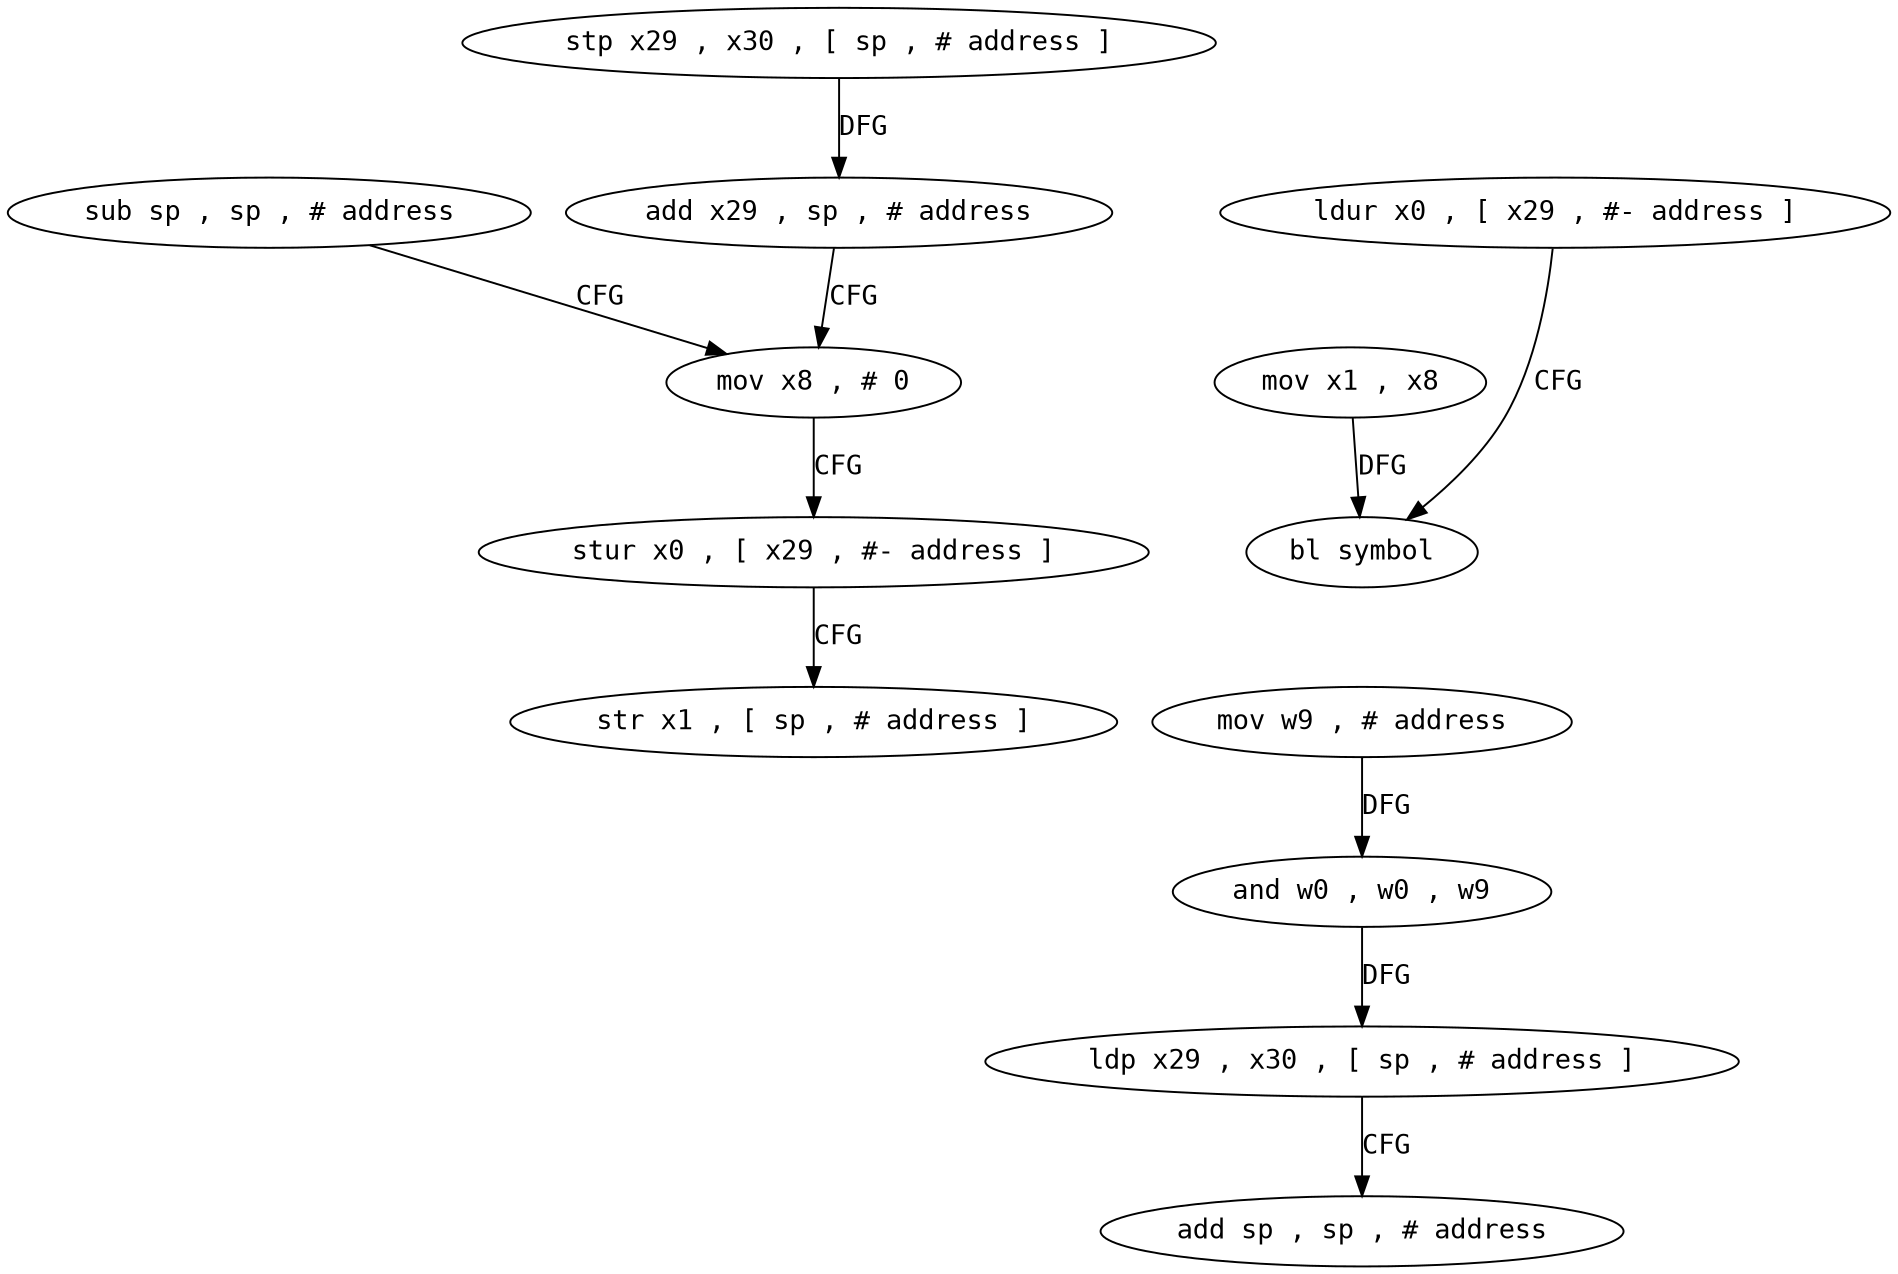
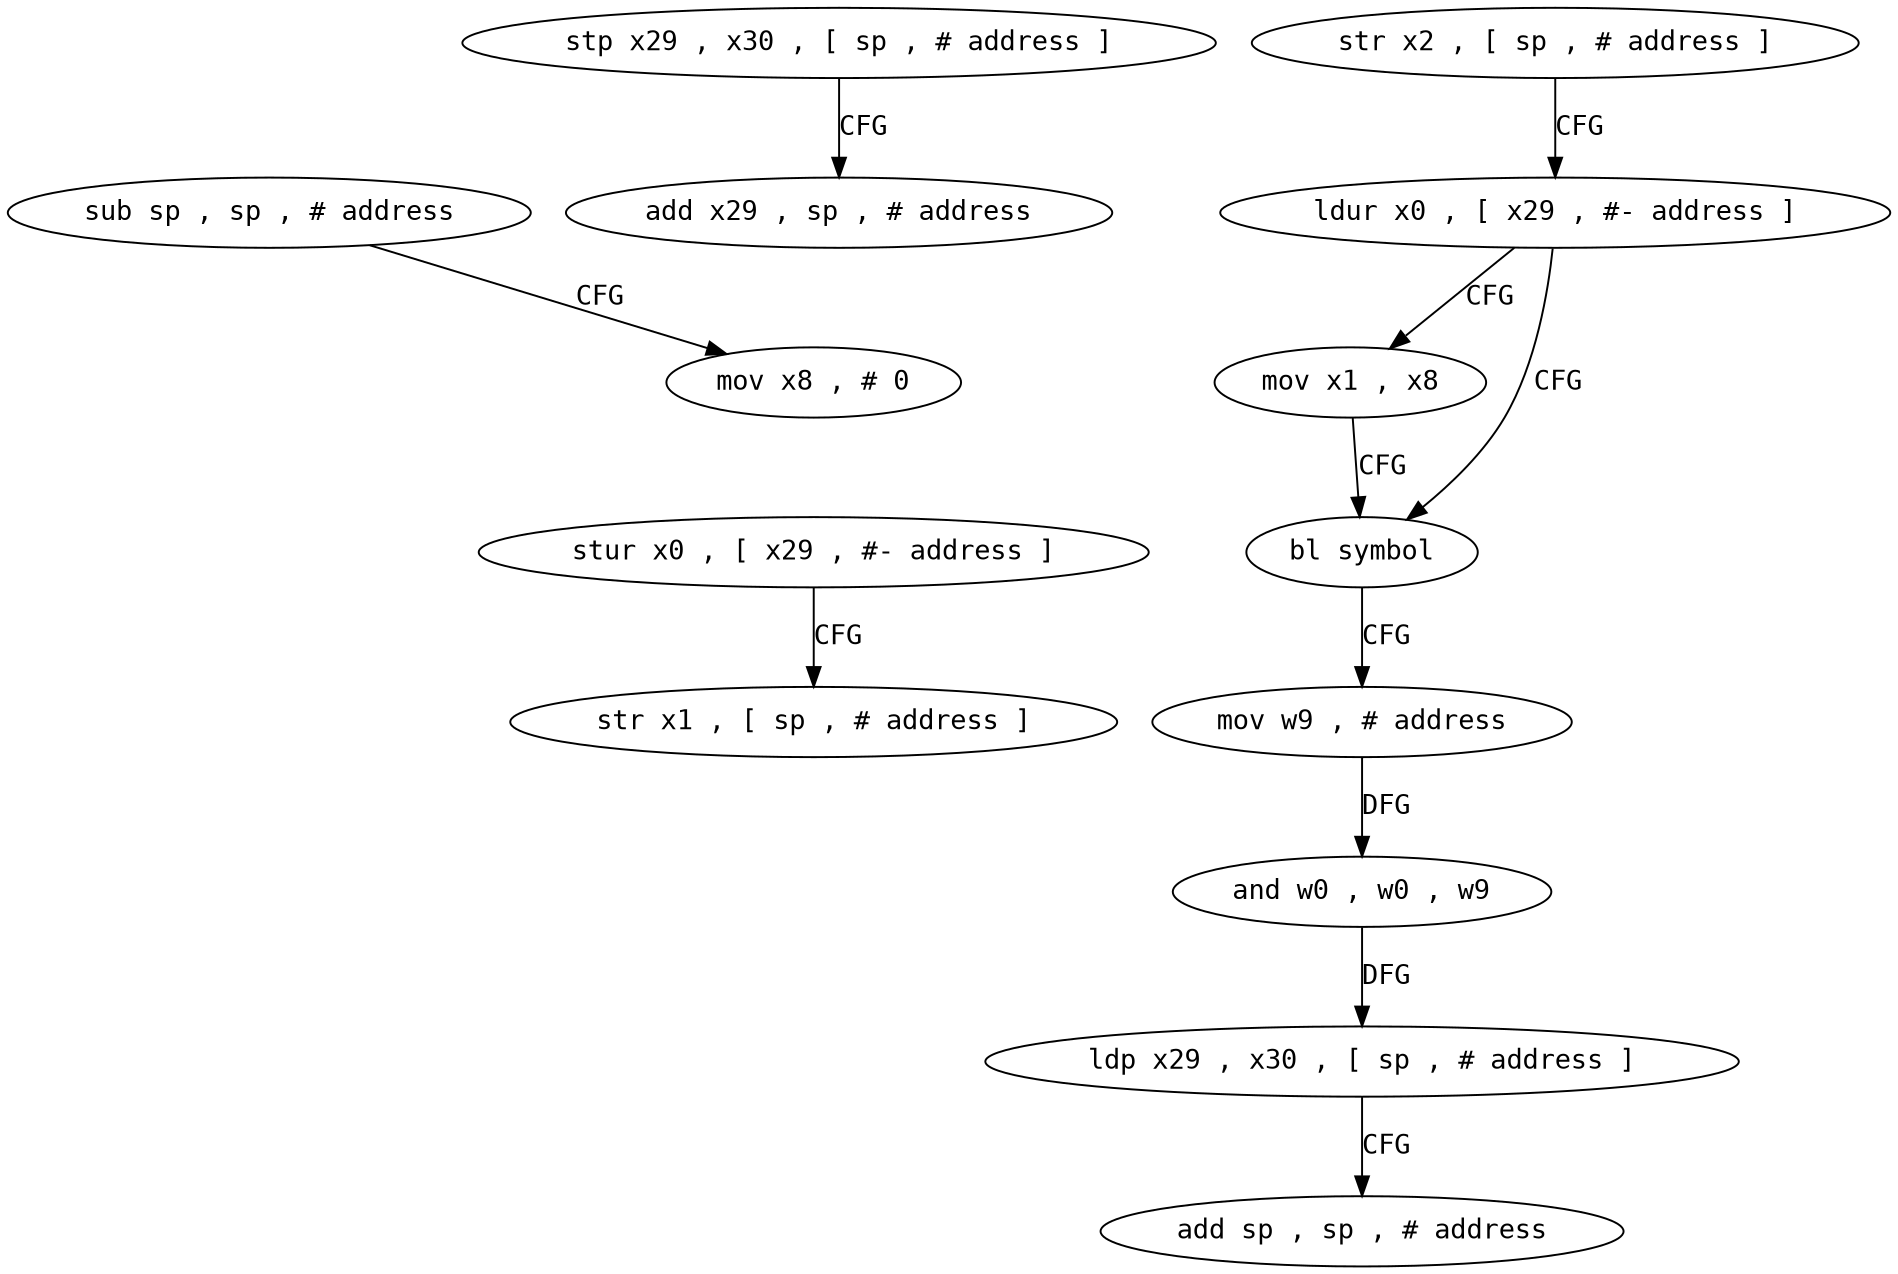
node "str x2 , [ sp , # address ]": added
edge "stp x29 , x30 , [ sp , # address ]" -> "add x29 , sp , # address": label "DFG" -> "CFG"
edge "add x29 , sp , # address" -> "mov x8 , # 0": removed, label "CFG"
edge "ldur x0 , [ x29 , #- address ]" -> "mov x1 , x8": added, label "CFG"
edge "mov x8 , # 0" -> "stur x0 , [ x29 , #- address ]": removed, label "CFG"
edge "mov x1 , x8" -> "bl symbol": label "DFG" -> "CFG"
edge "bl symbol" -> "mov w9 , # address": added, label "CFG"
